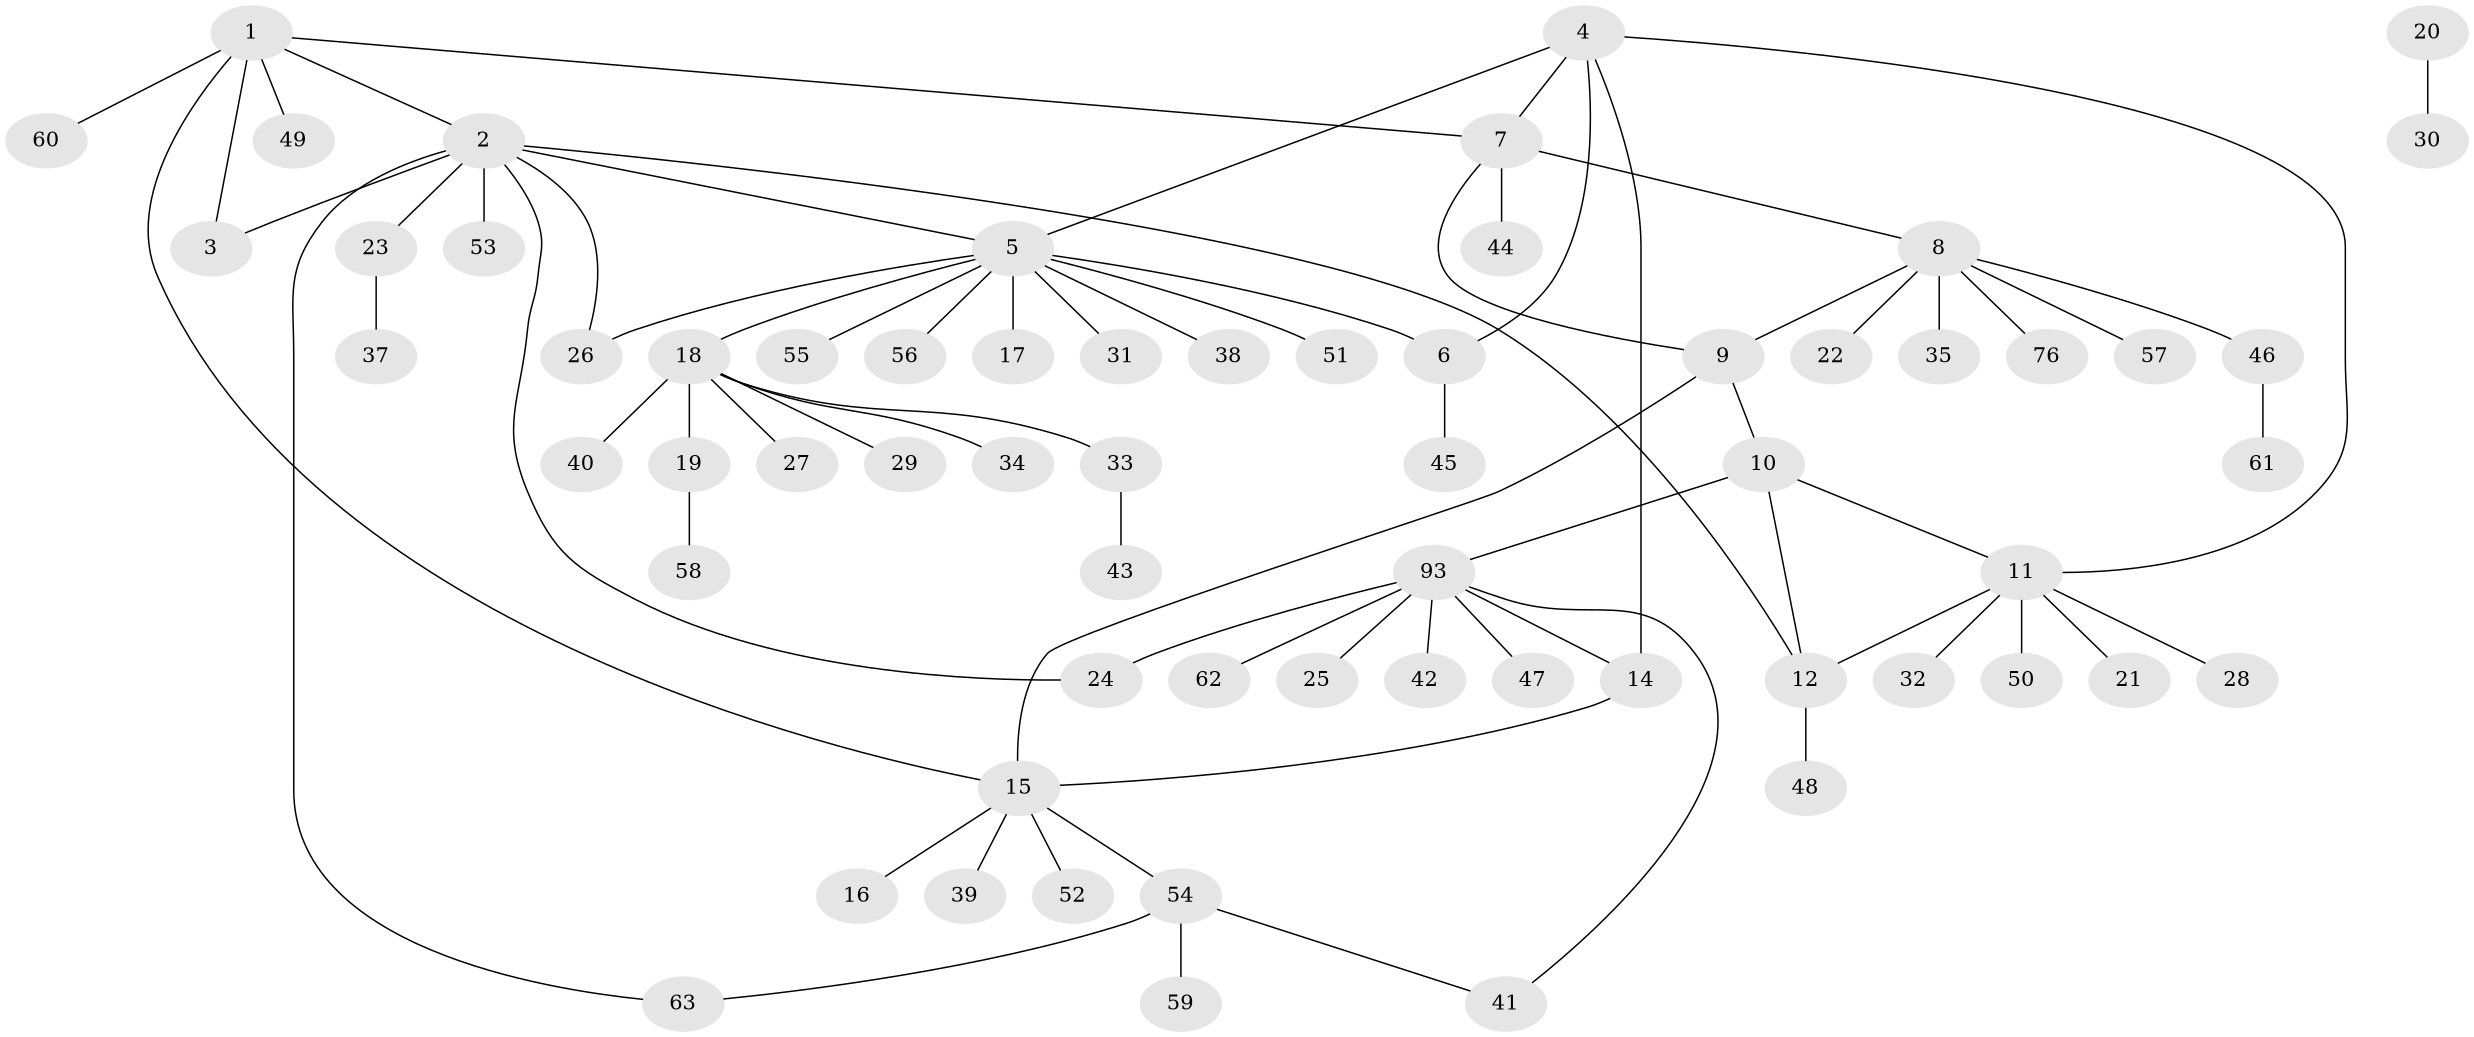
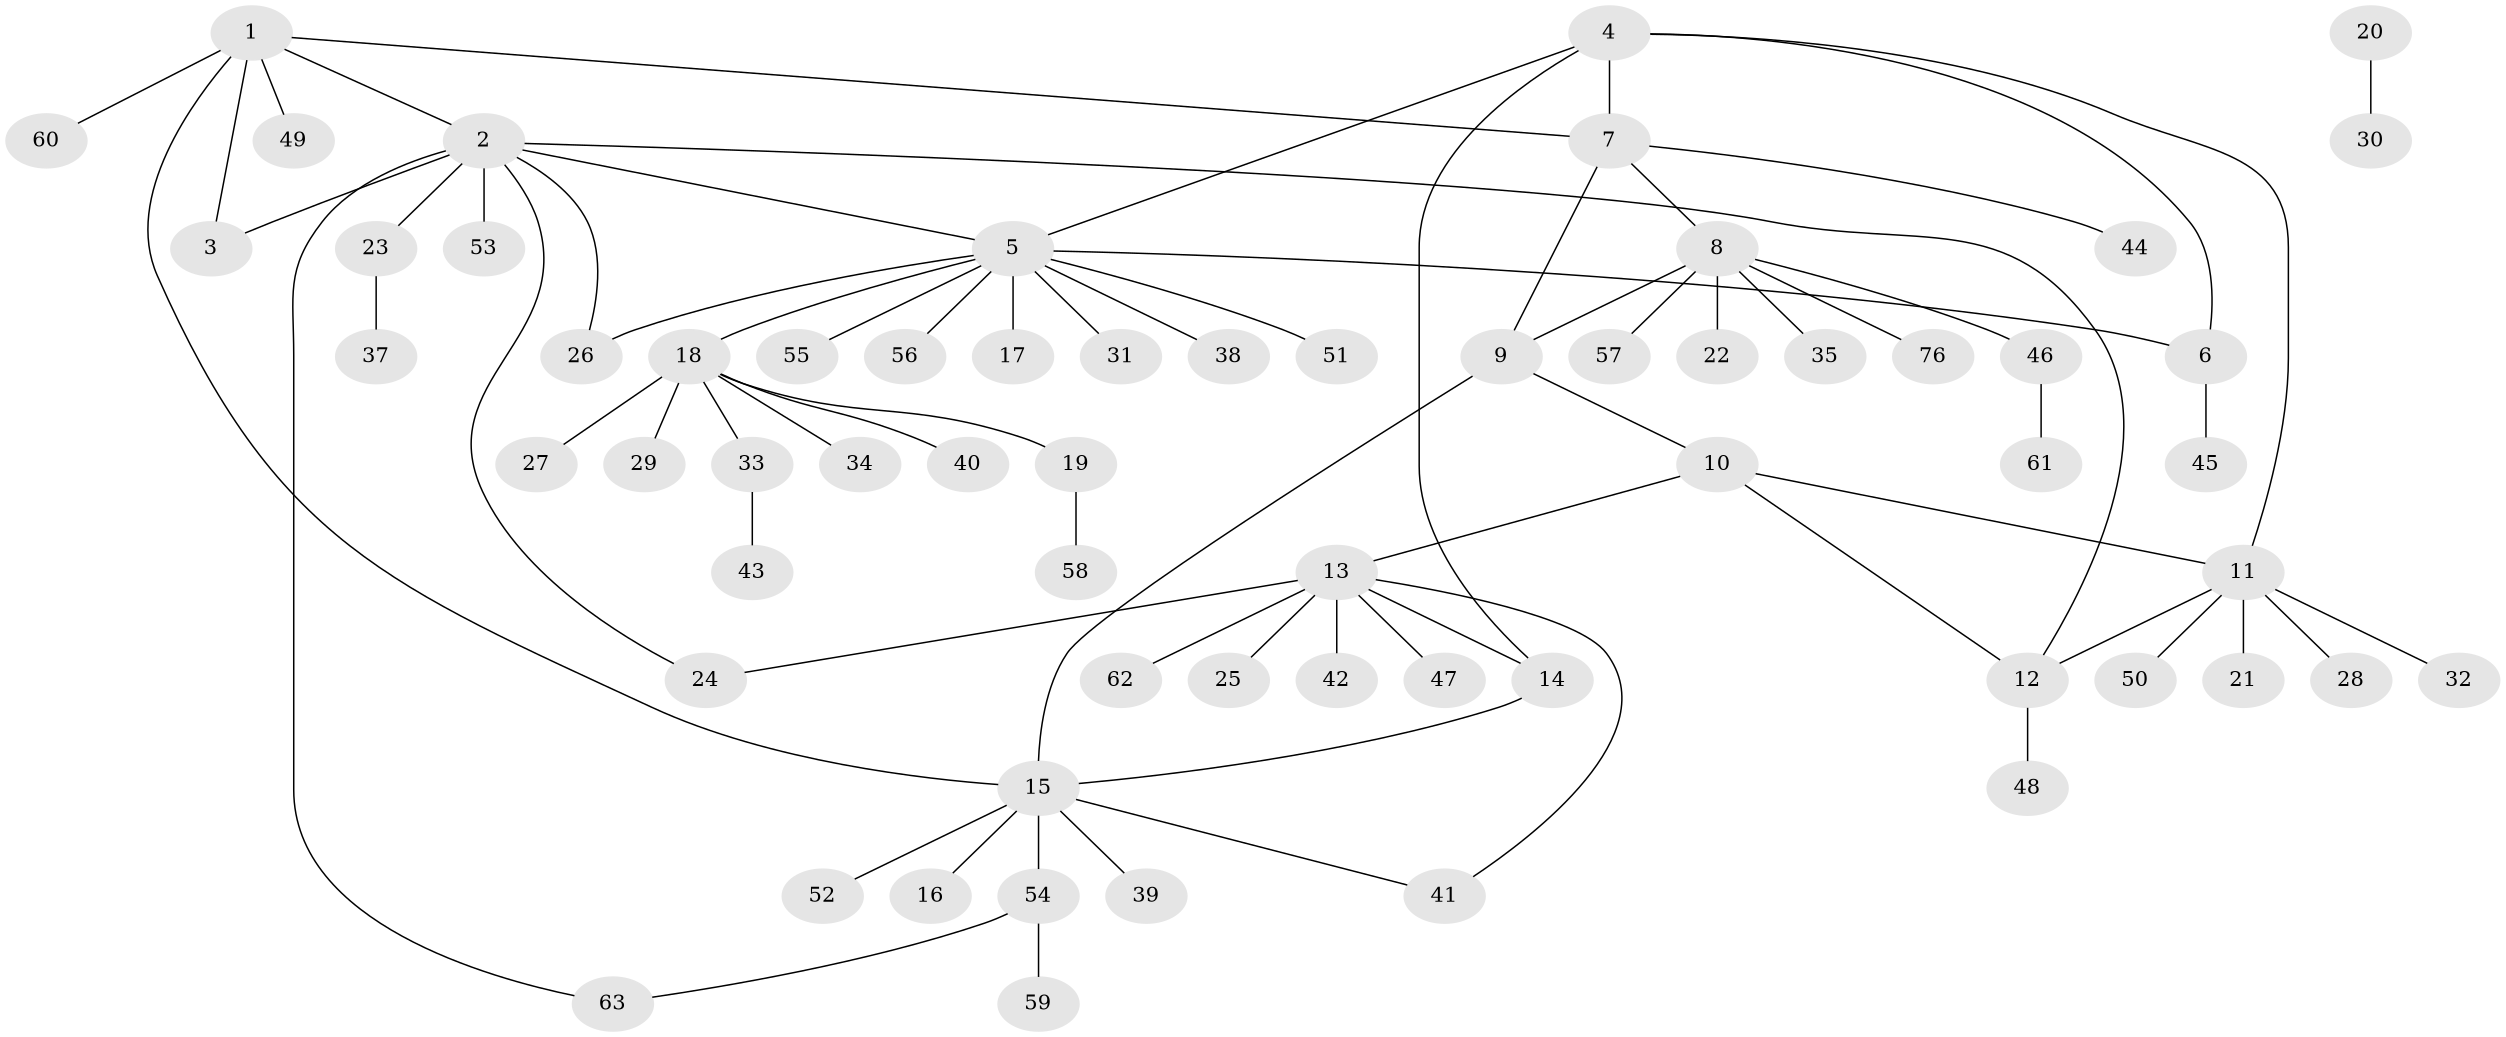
node "93": label "93" -> "13"
edge "54" -- "41": now "15" -- "41"
